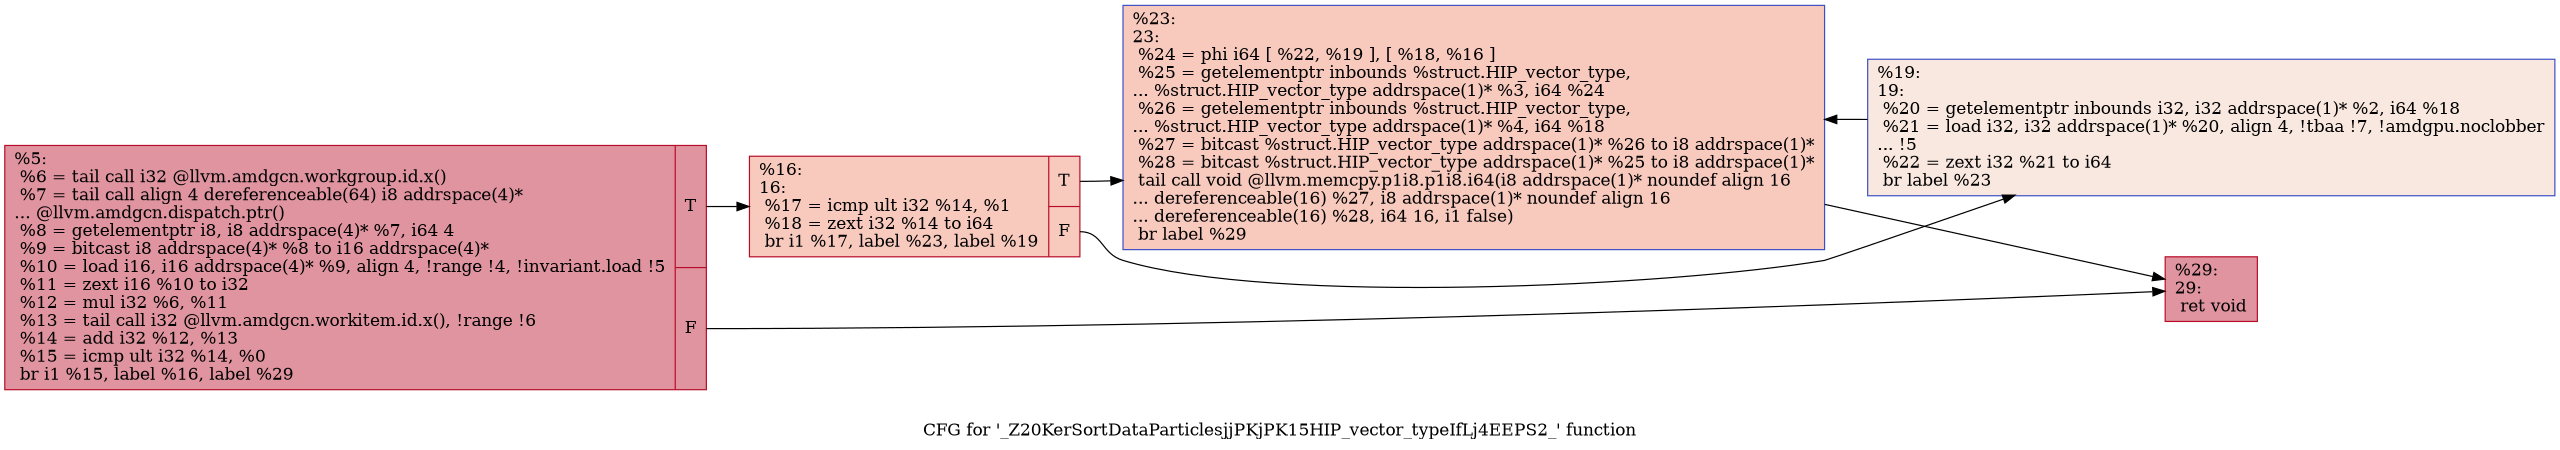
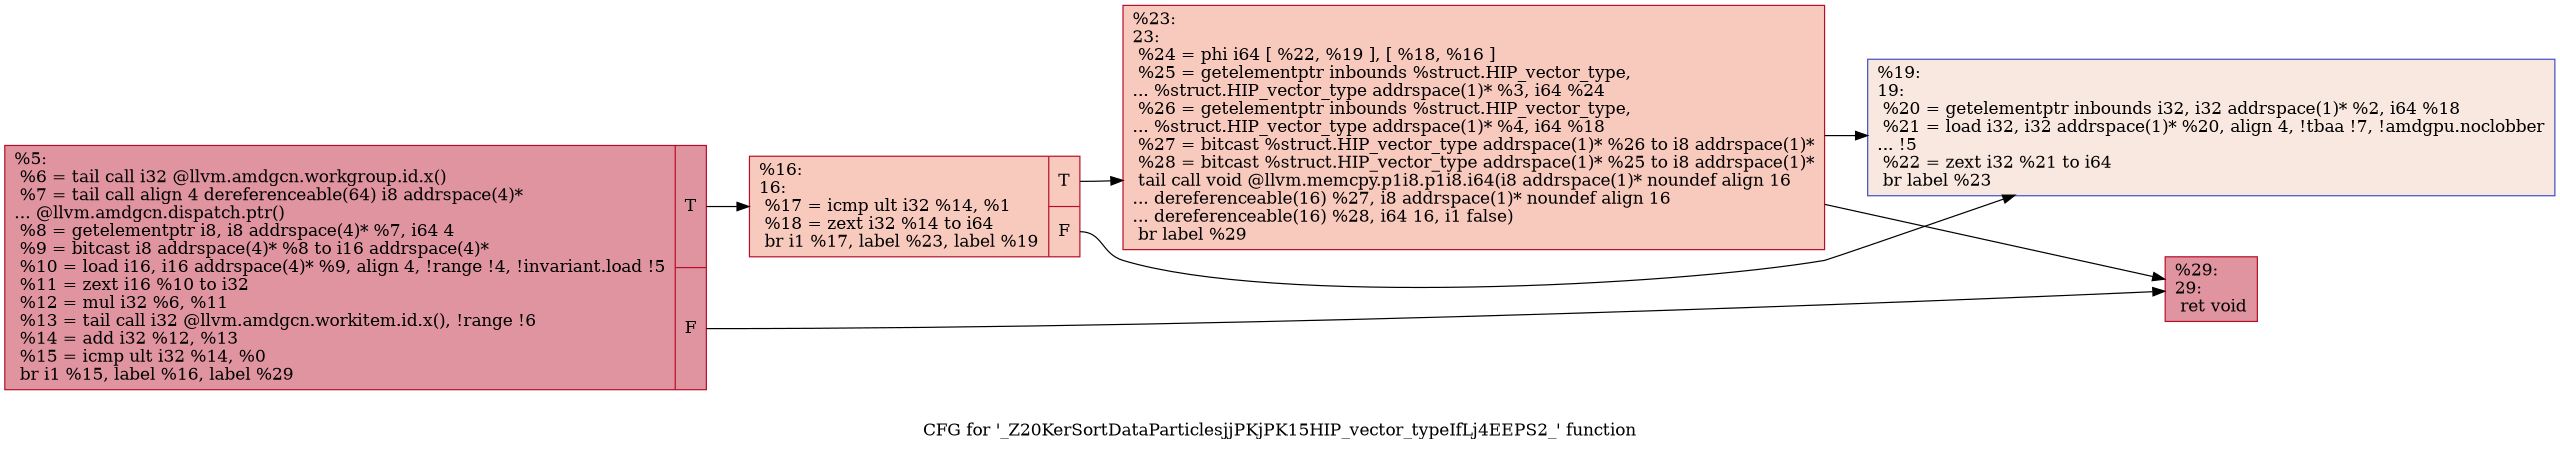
edge "%19:" -> "%23:": reversed
node "%23:": color #3d50c3ff -> #b70d28ff
